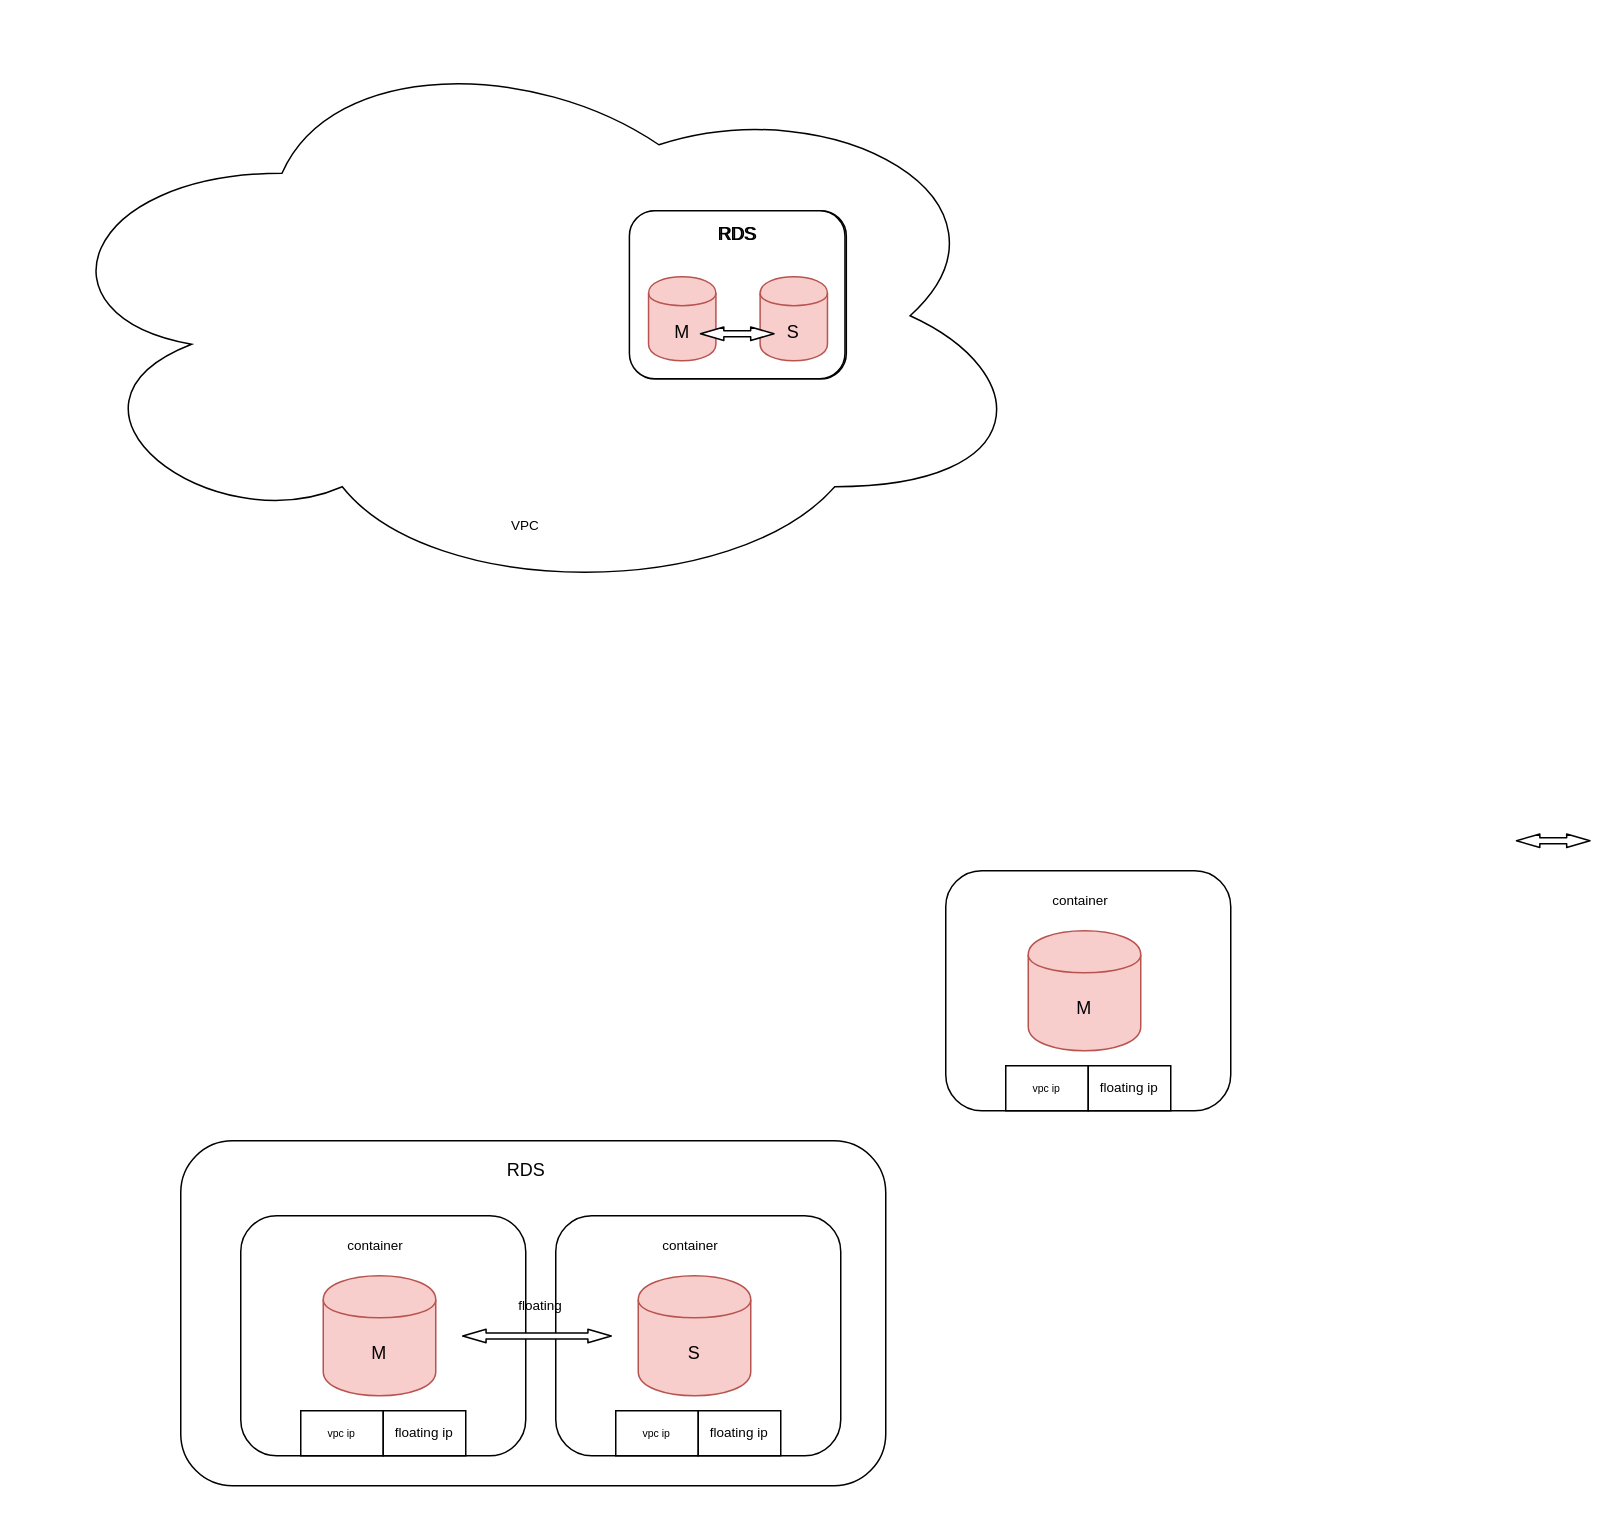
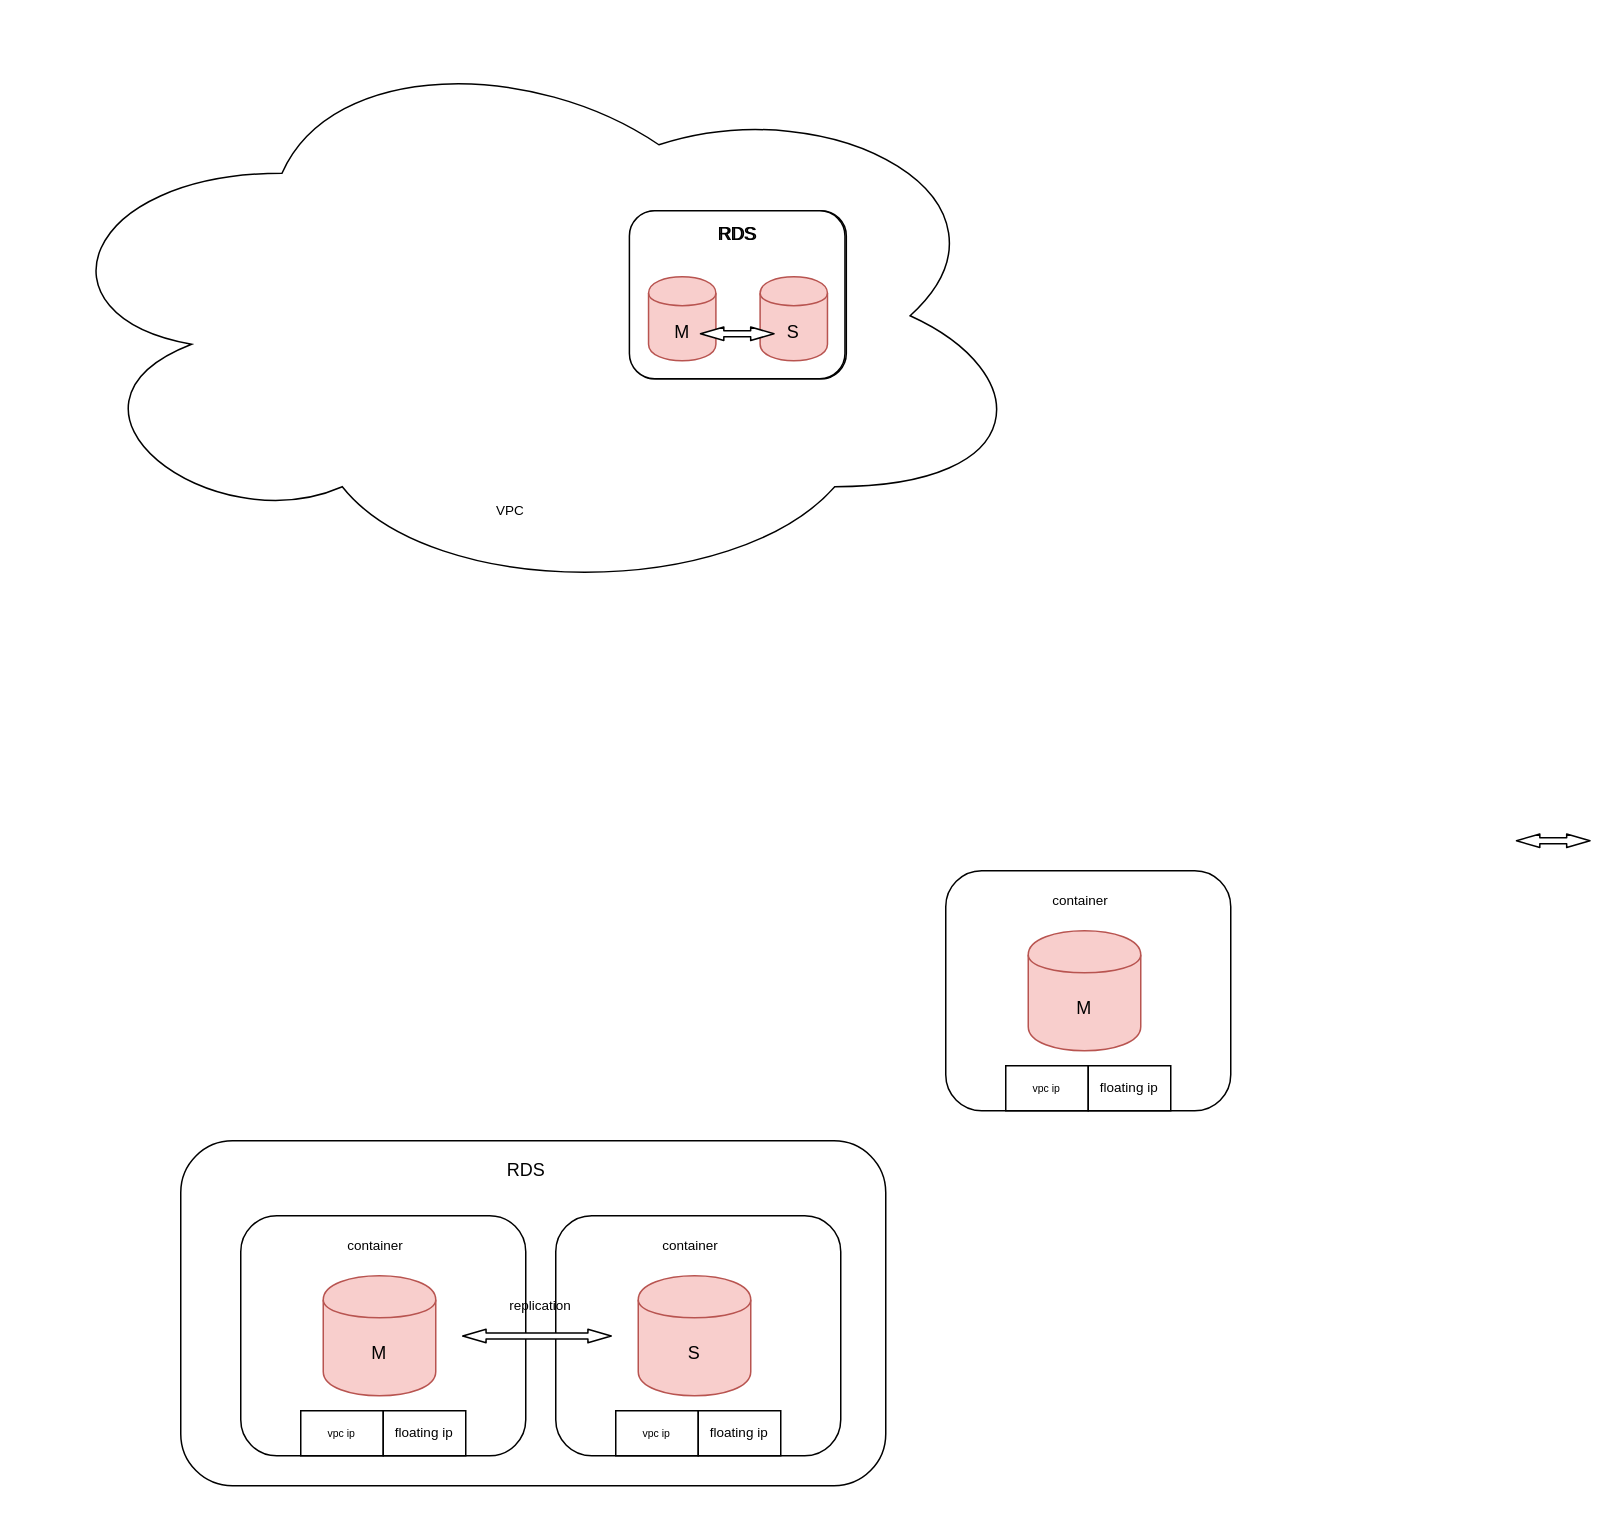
node "VPC": moved (526, 526) -> (511, 511)
node "floating": label "floating" -> "replication"
